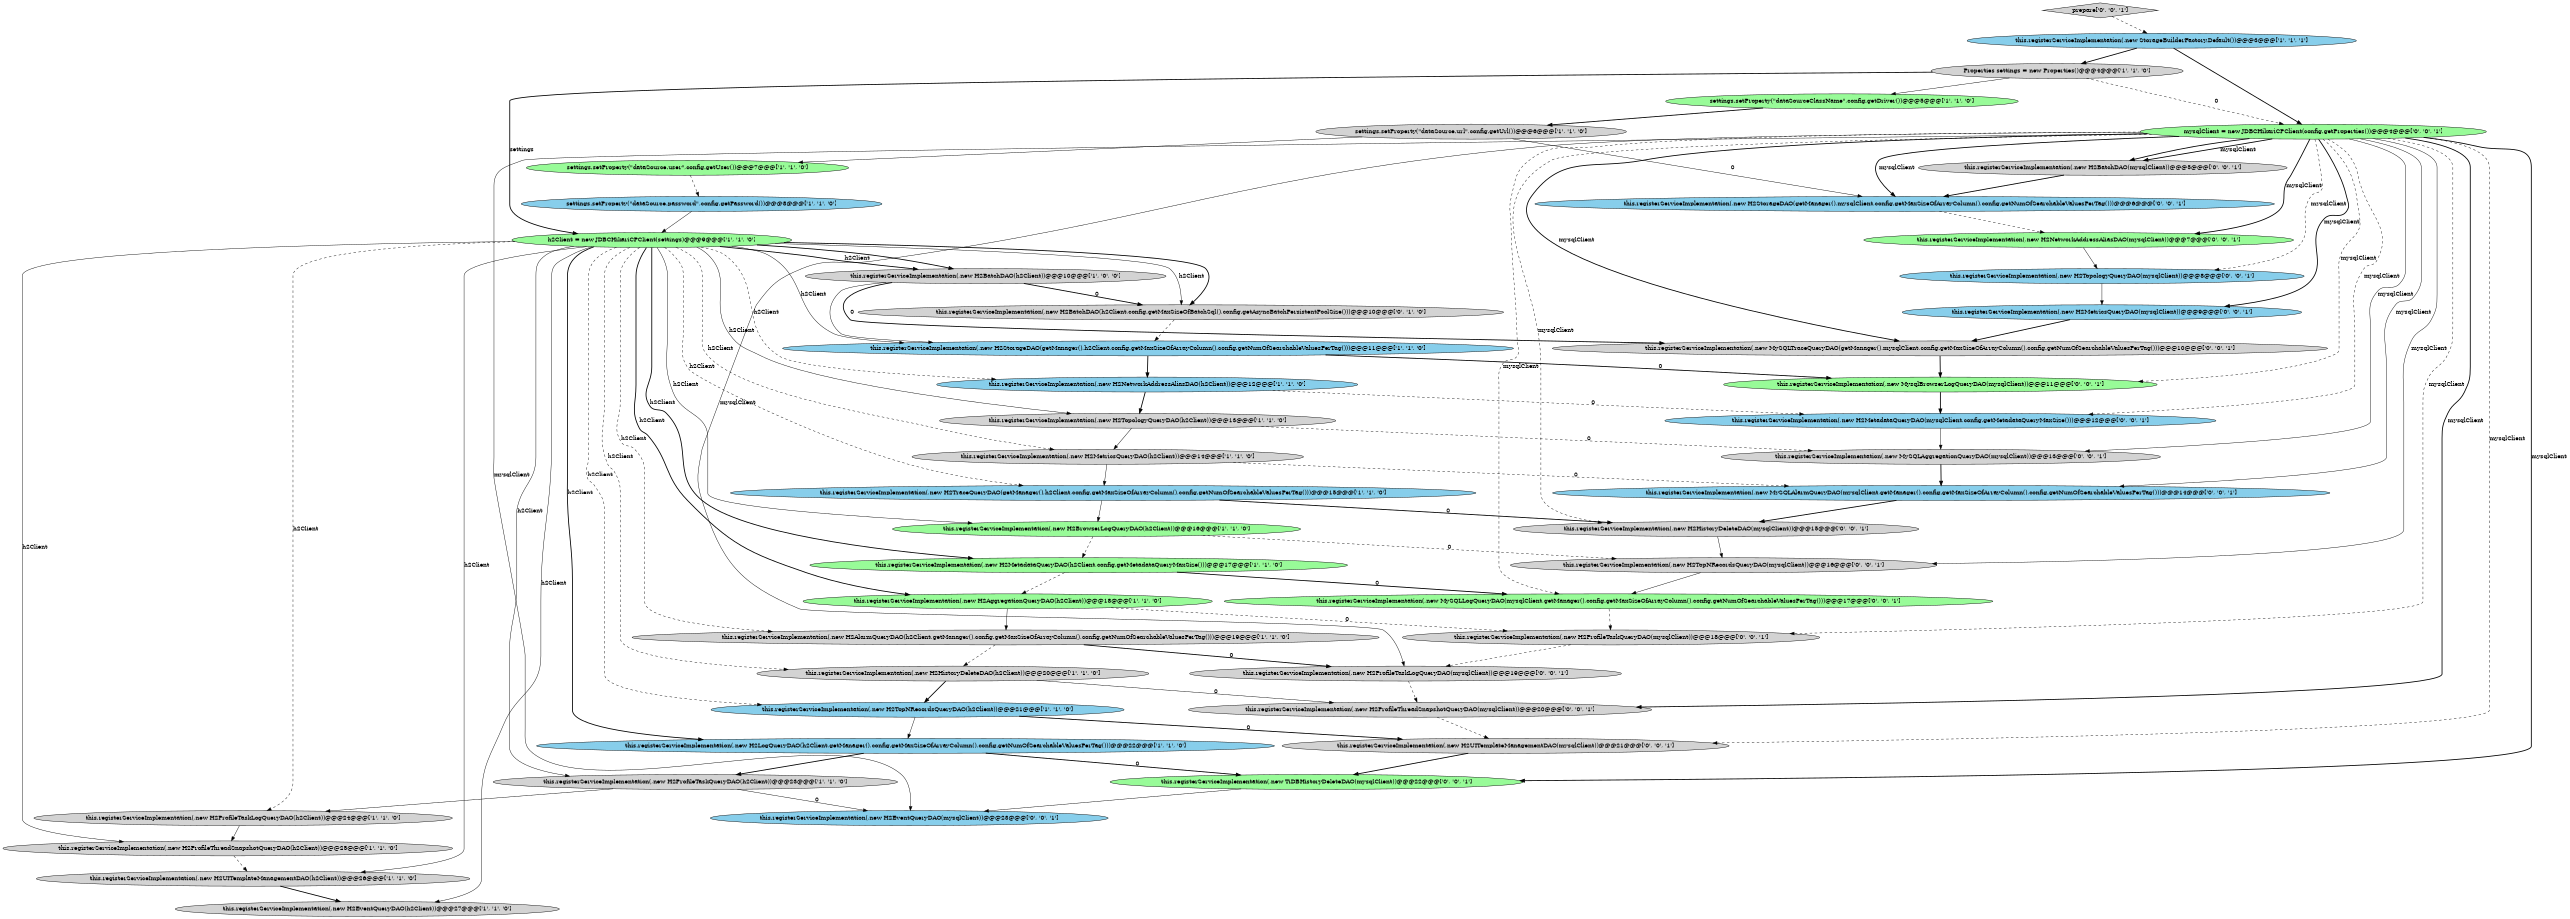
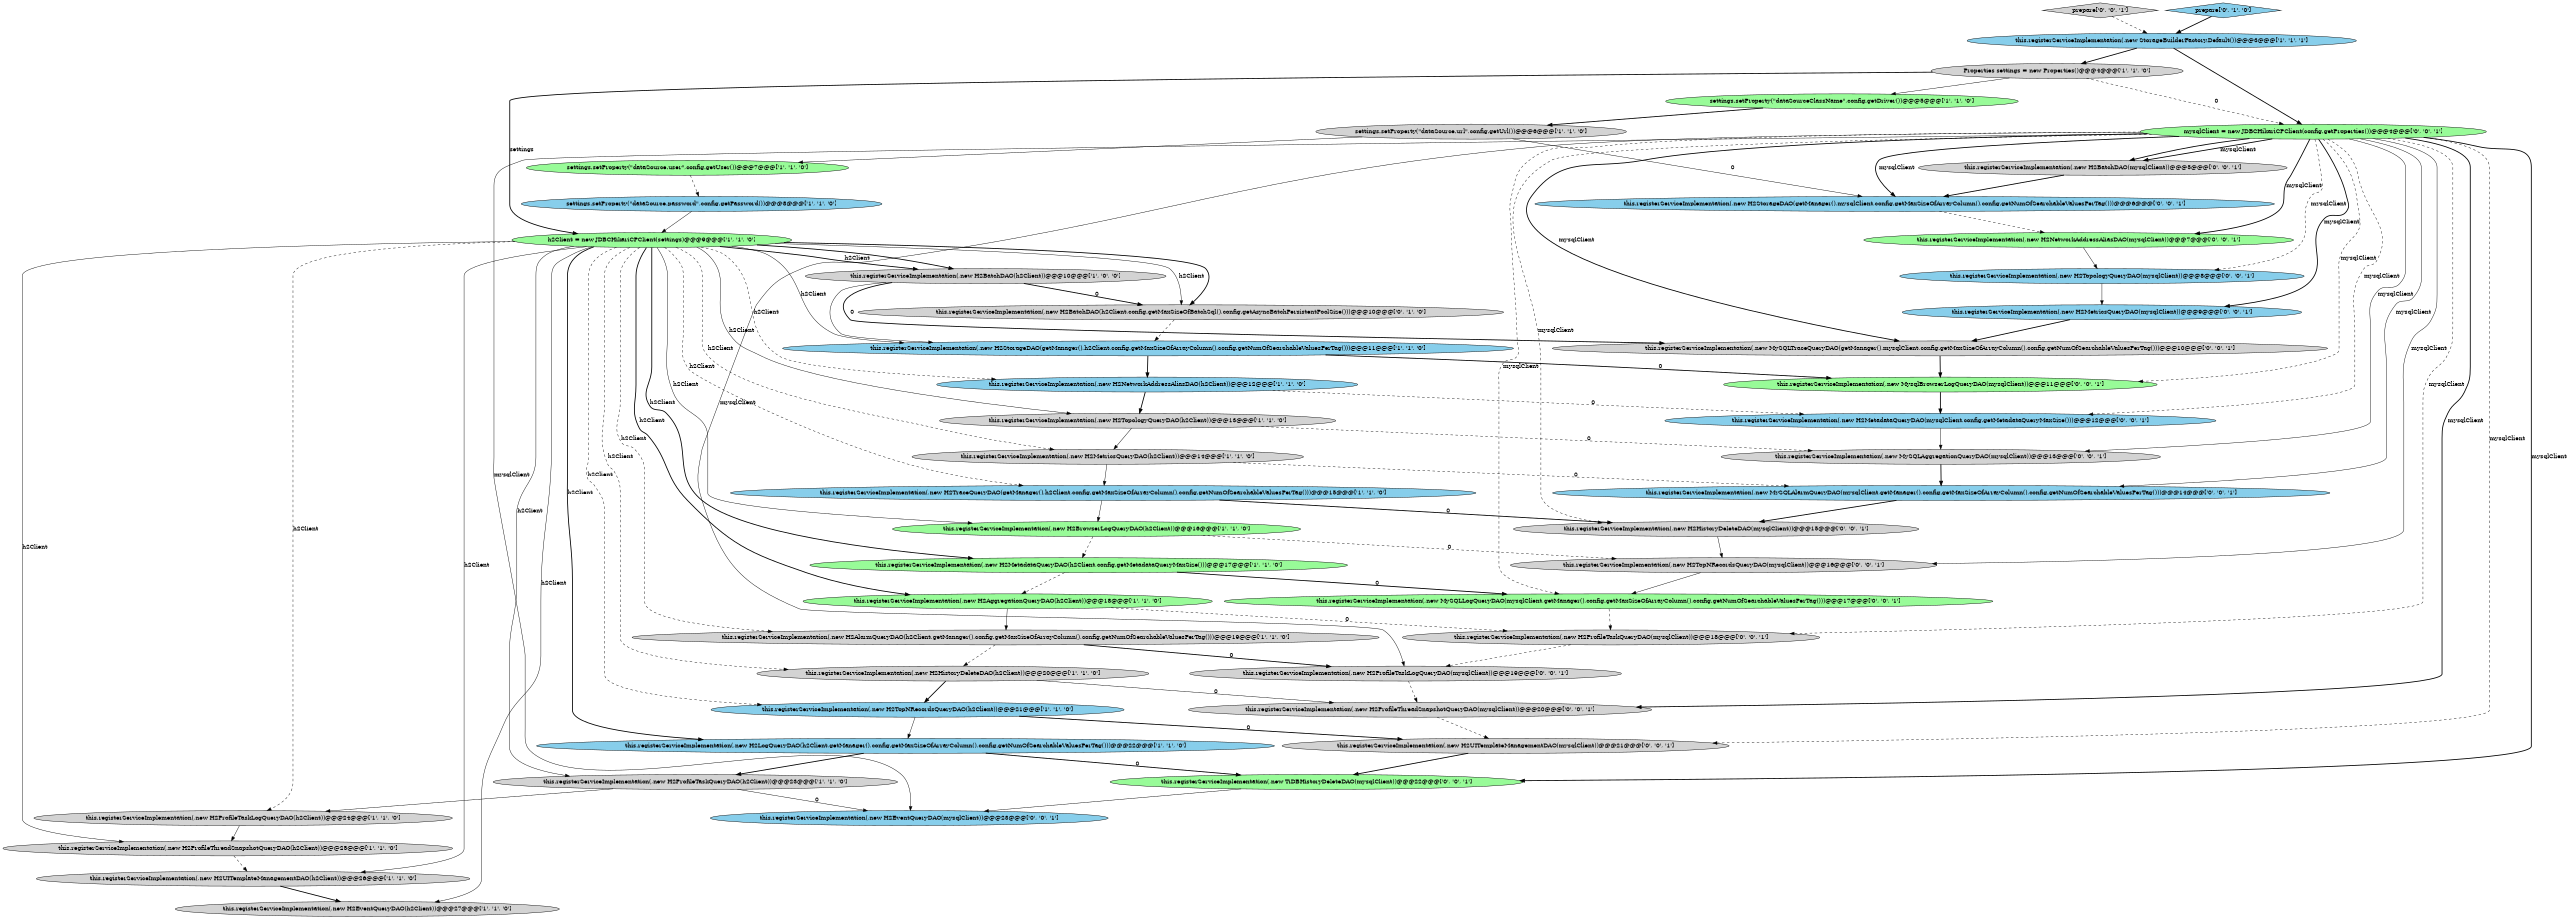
node "prepare['0', '1', '0']": added
